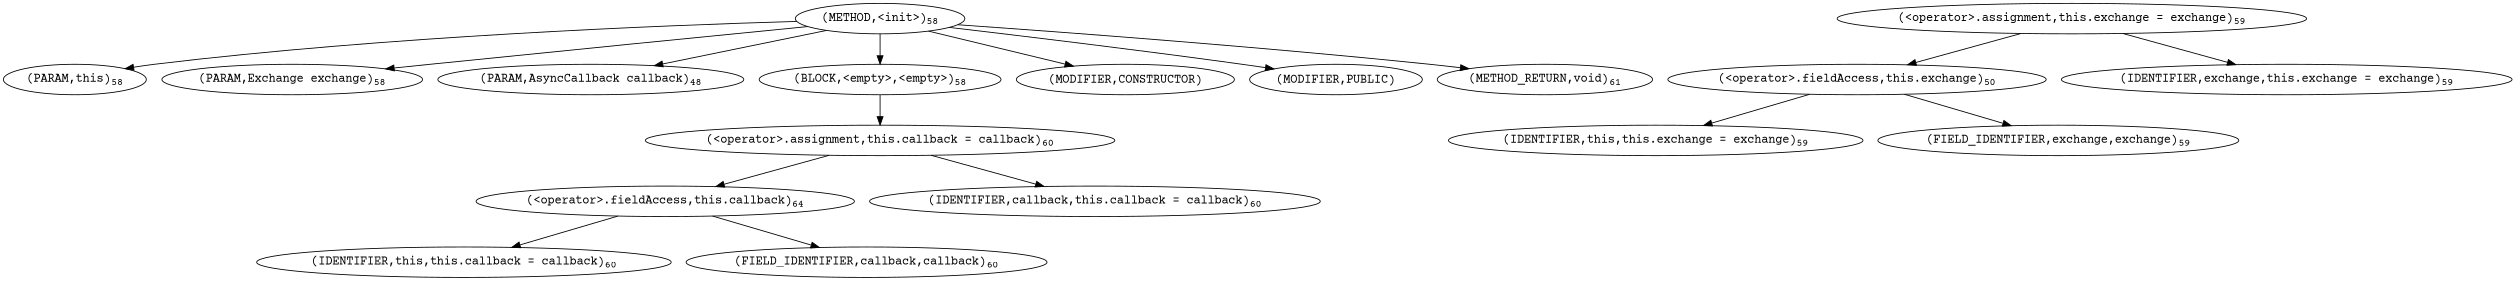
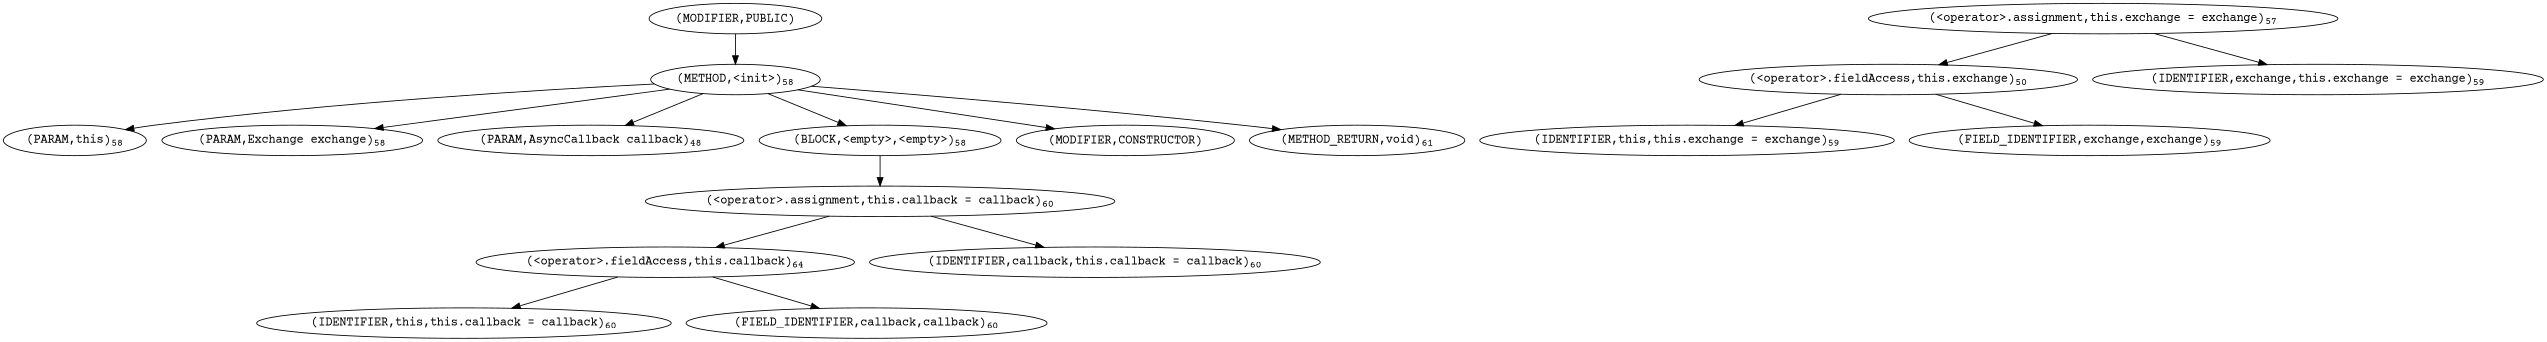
node "(<operator>.assignment,this.exchange = exchange)": text "59" -> "57"
edge "(METHOD,<init>)" -> "(MODIFIER,PUBLIC)": reversed
